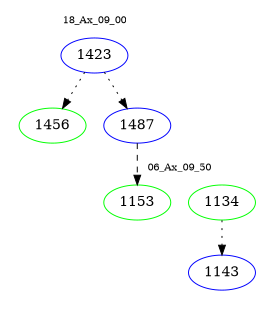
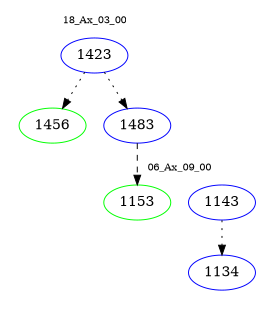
cluster "18_Ax_09_00": label "18_Ax_09_00" -> "18_Ax_03_00"
node "1487": label "1487" -> "1483"
cluster "06_Ax_09_50": label "06_Ax_09_50" -> "06_Ax_09_00"
node "1134": color green -> blue
edge "1134" -> "1143": reversed
